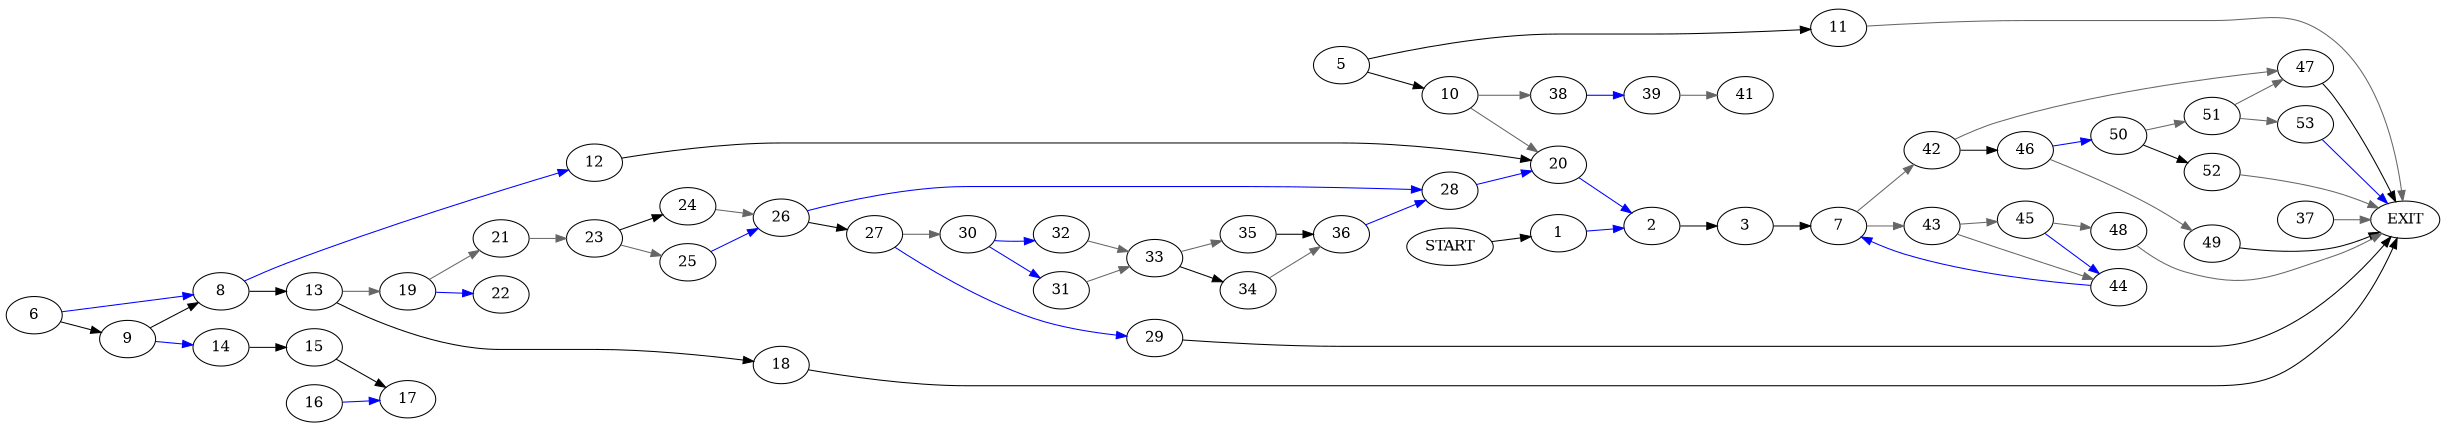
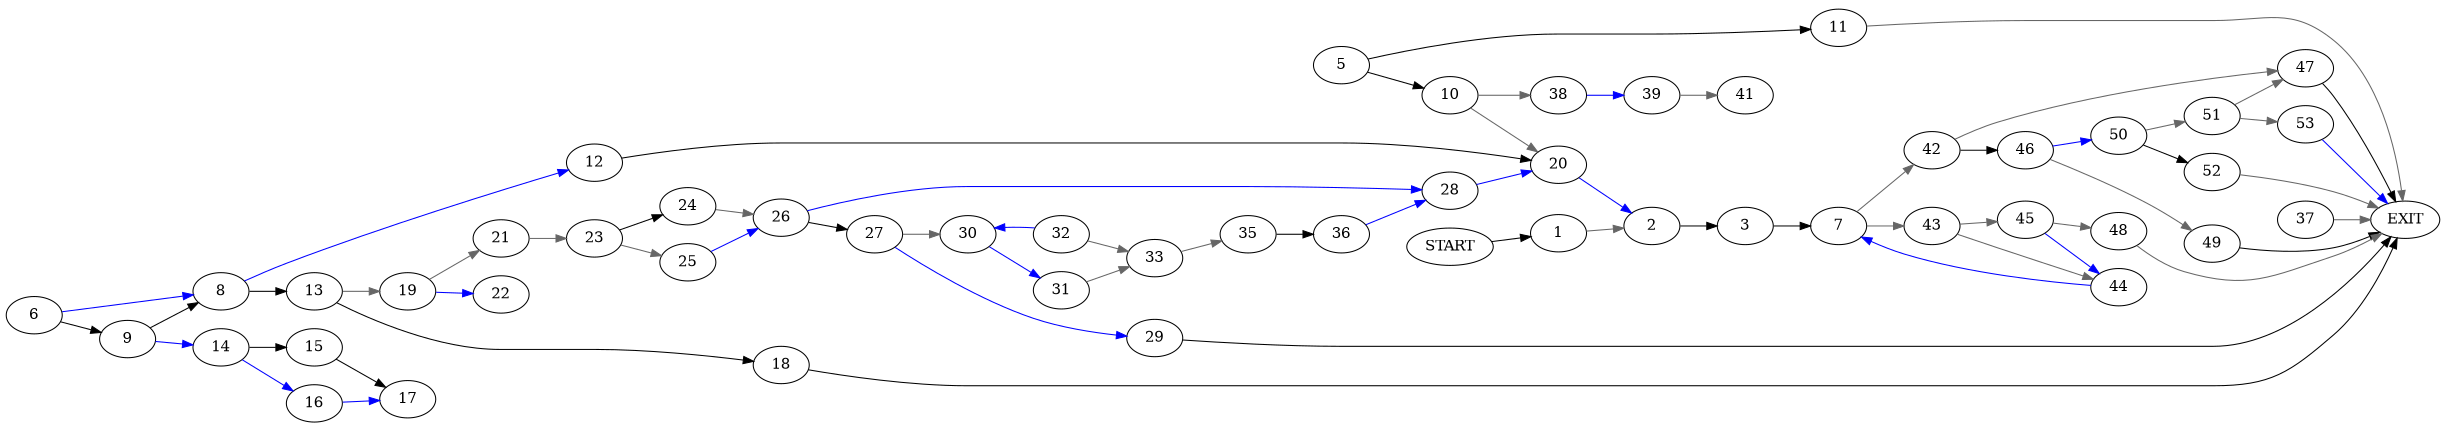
edge "1" -> "2": color blue -> gray40
edge "30" -> "32": reversed
node "34": removed
edge "14" -> "16": added
